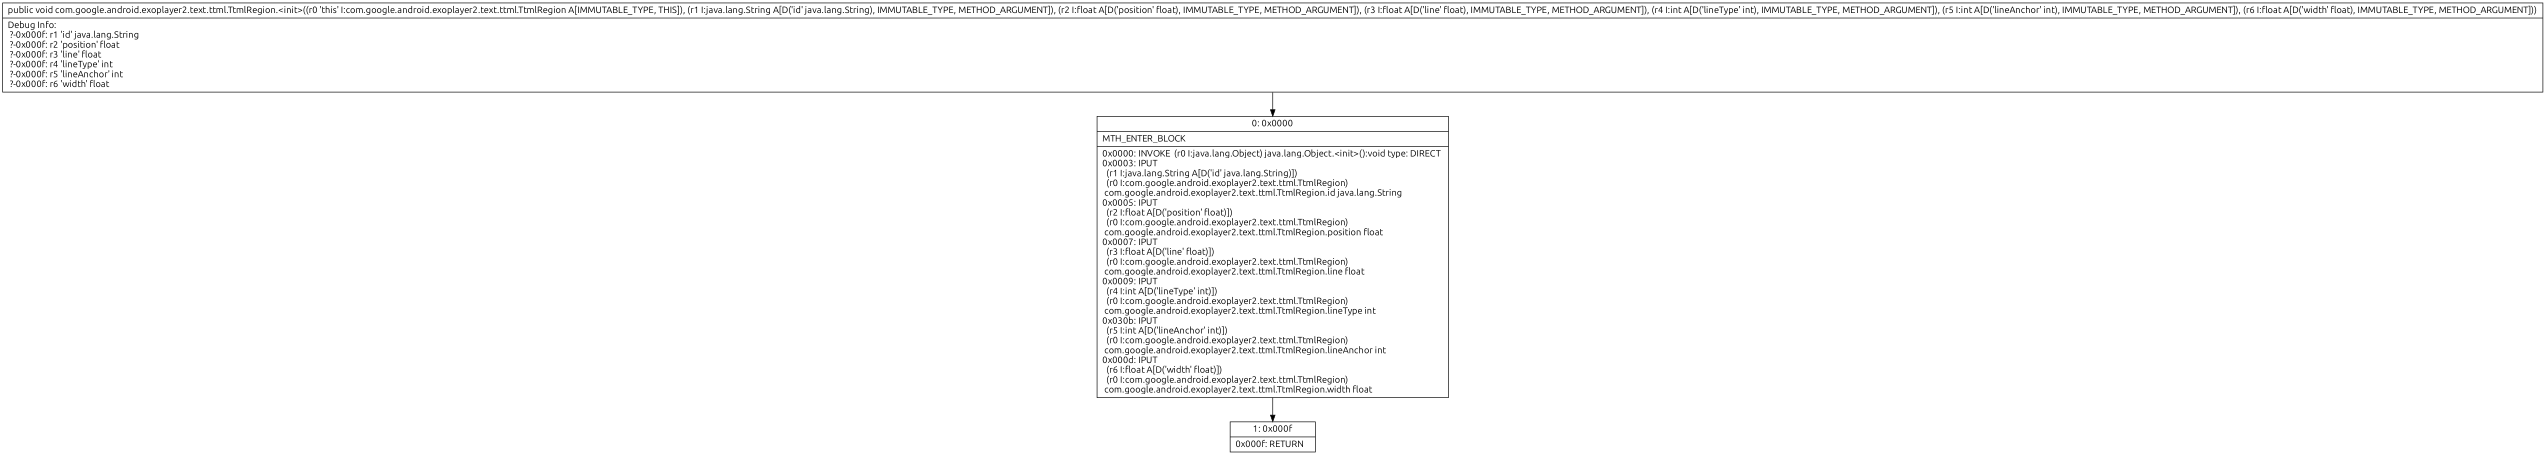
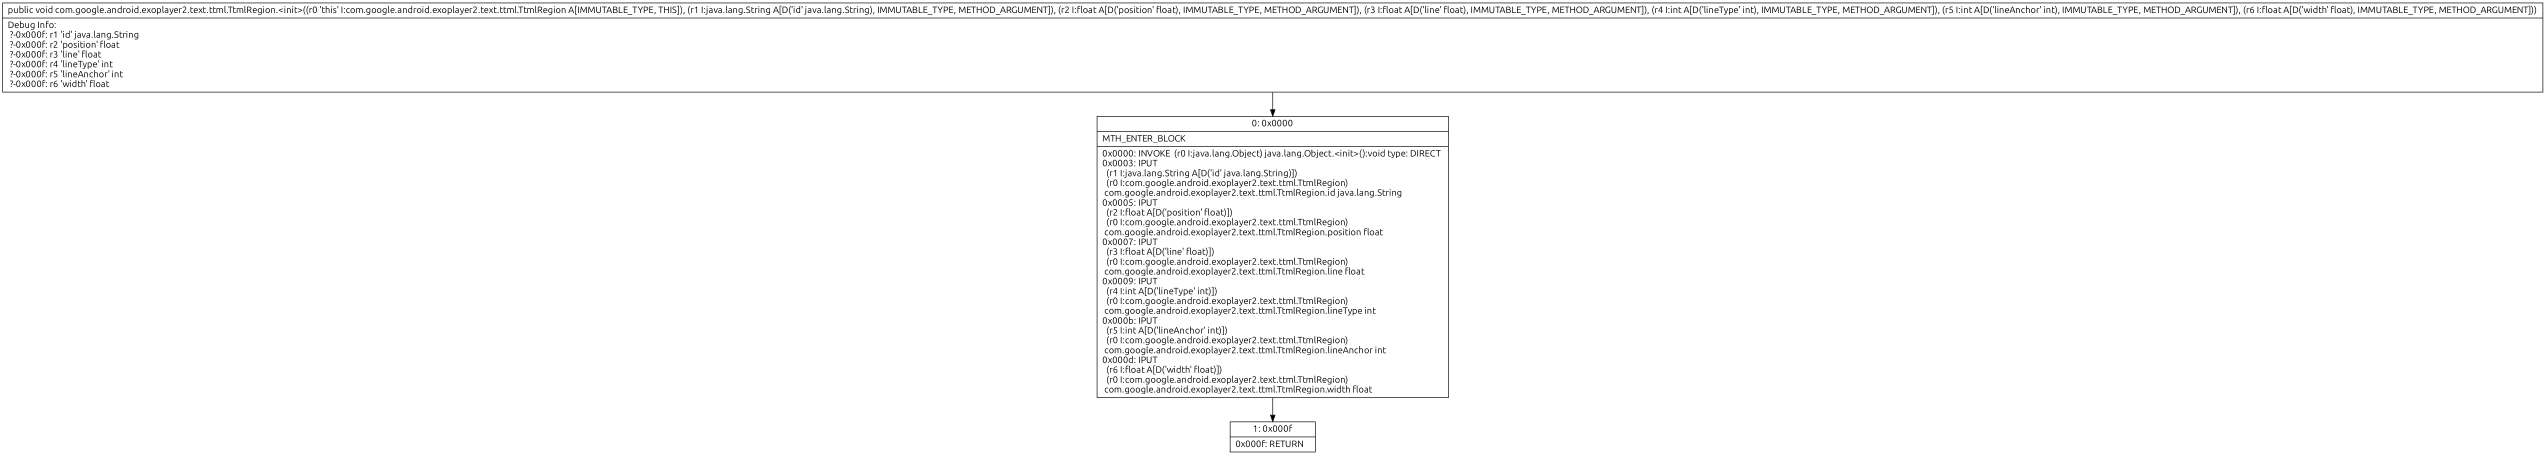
node "0: 0x0000": text "0x030b: IPUT" -> "0x000b: IPUT"
